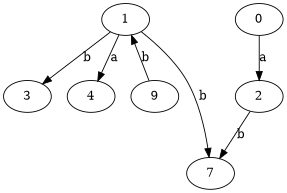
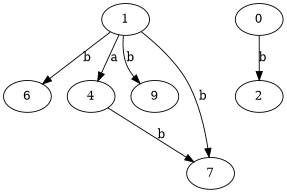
edge "0" -> "2": label "a" -> "b"
edge "9" -> "1": reversed
node "3": label "3" -> "6"
edge "2" -> "7": now "4" -> "7"
